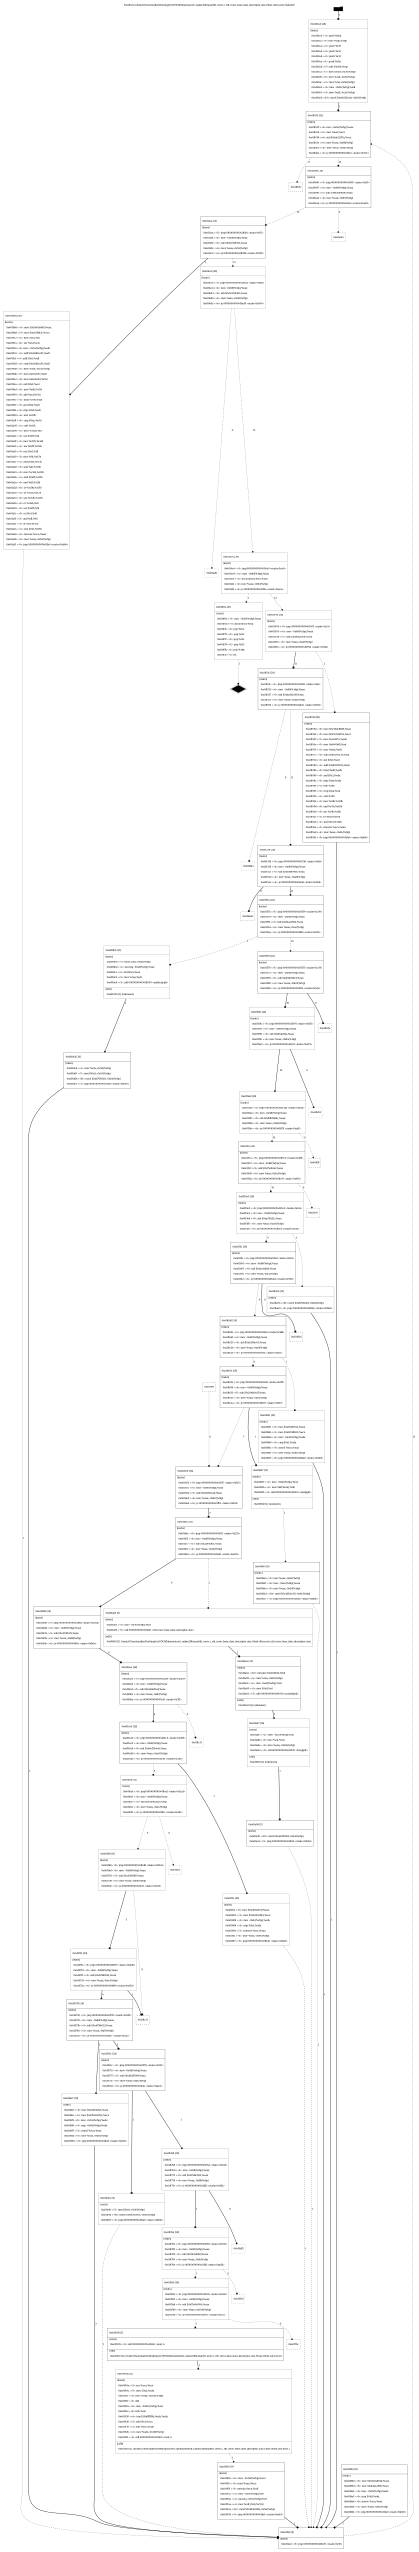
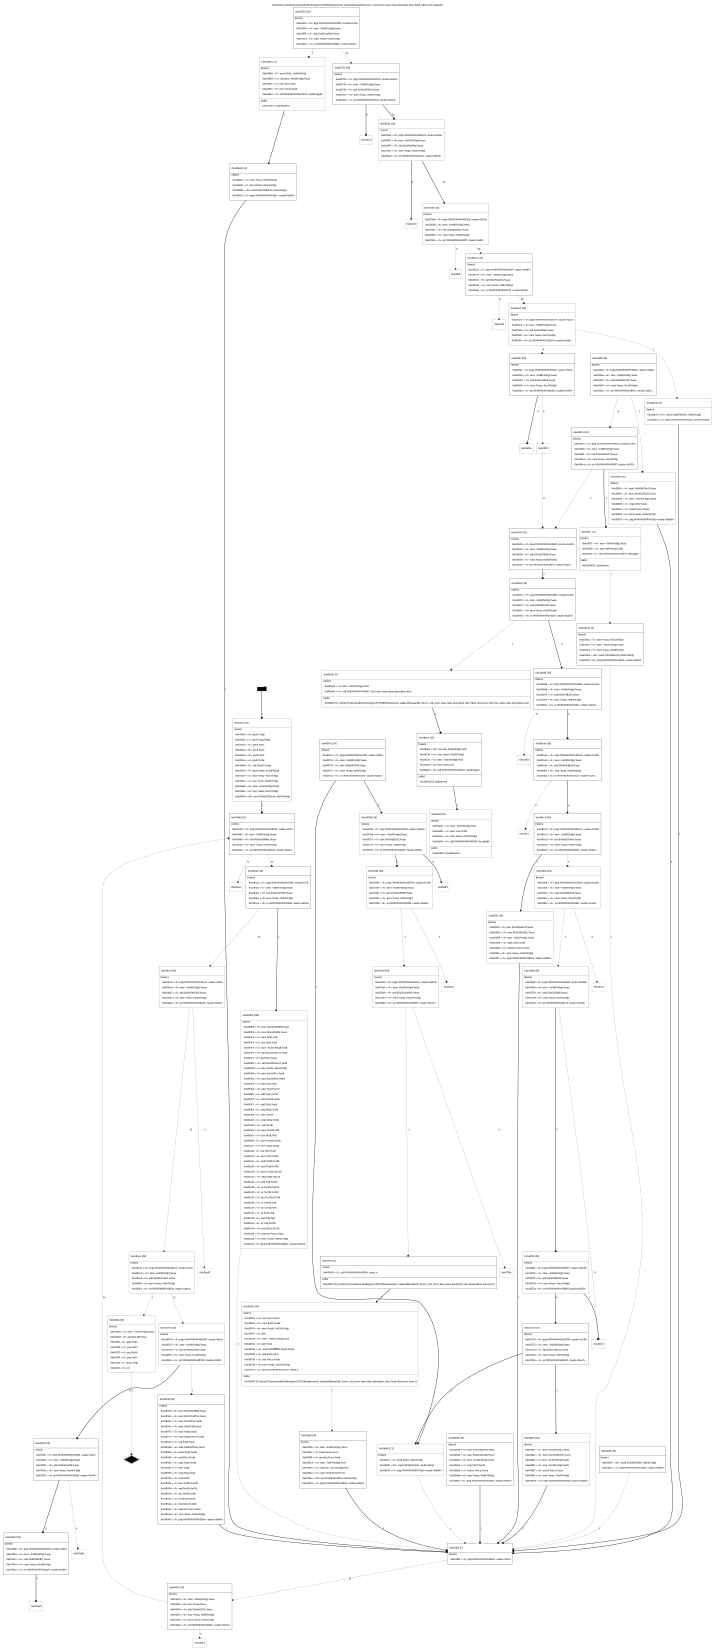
edge "0x401440 [48]" -> "0x401470 [32]": now "0x401440 [48]" -> "0x401490 [28]"
node "0x401f4e": added
edge "0x40151c [28]" -> "0x401538 [28]": style dashed -> bold
edge "0x401538 [28]" -> "0x401554 [28]": removed, label "11"
edge "0x4015fc [28]" -> "0x401618 [28]": now "0x4015fc [28]" -> "0x401f91"
edge "0x401a87 [18]" -> "0x401a99 [15]": removed, label "1"
edge "0x401730 [28]" -> "0x40174c [28]": now "0x401730 [28]" -> "0x401ef4 [22]"
edge "0x4017fe [30]" -> "0x401fa0 [5]": style dashed -> bold
